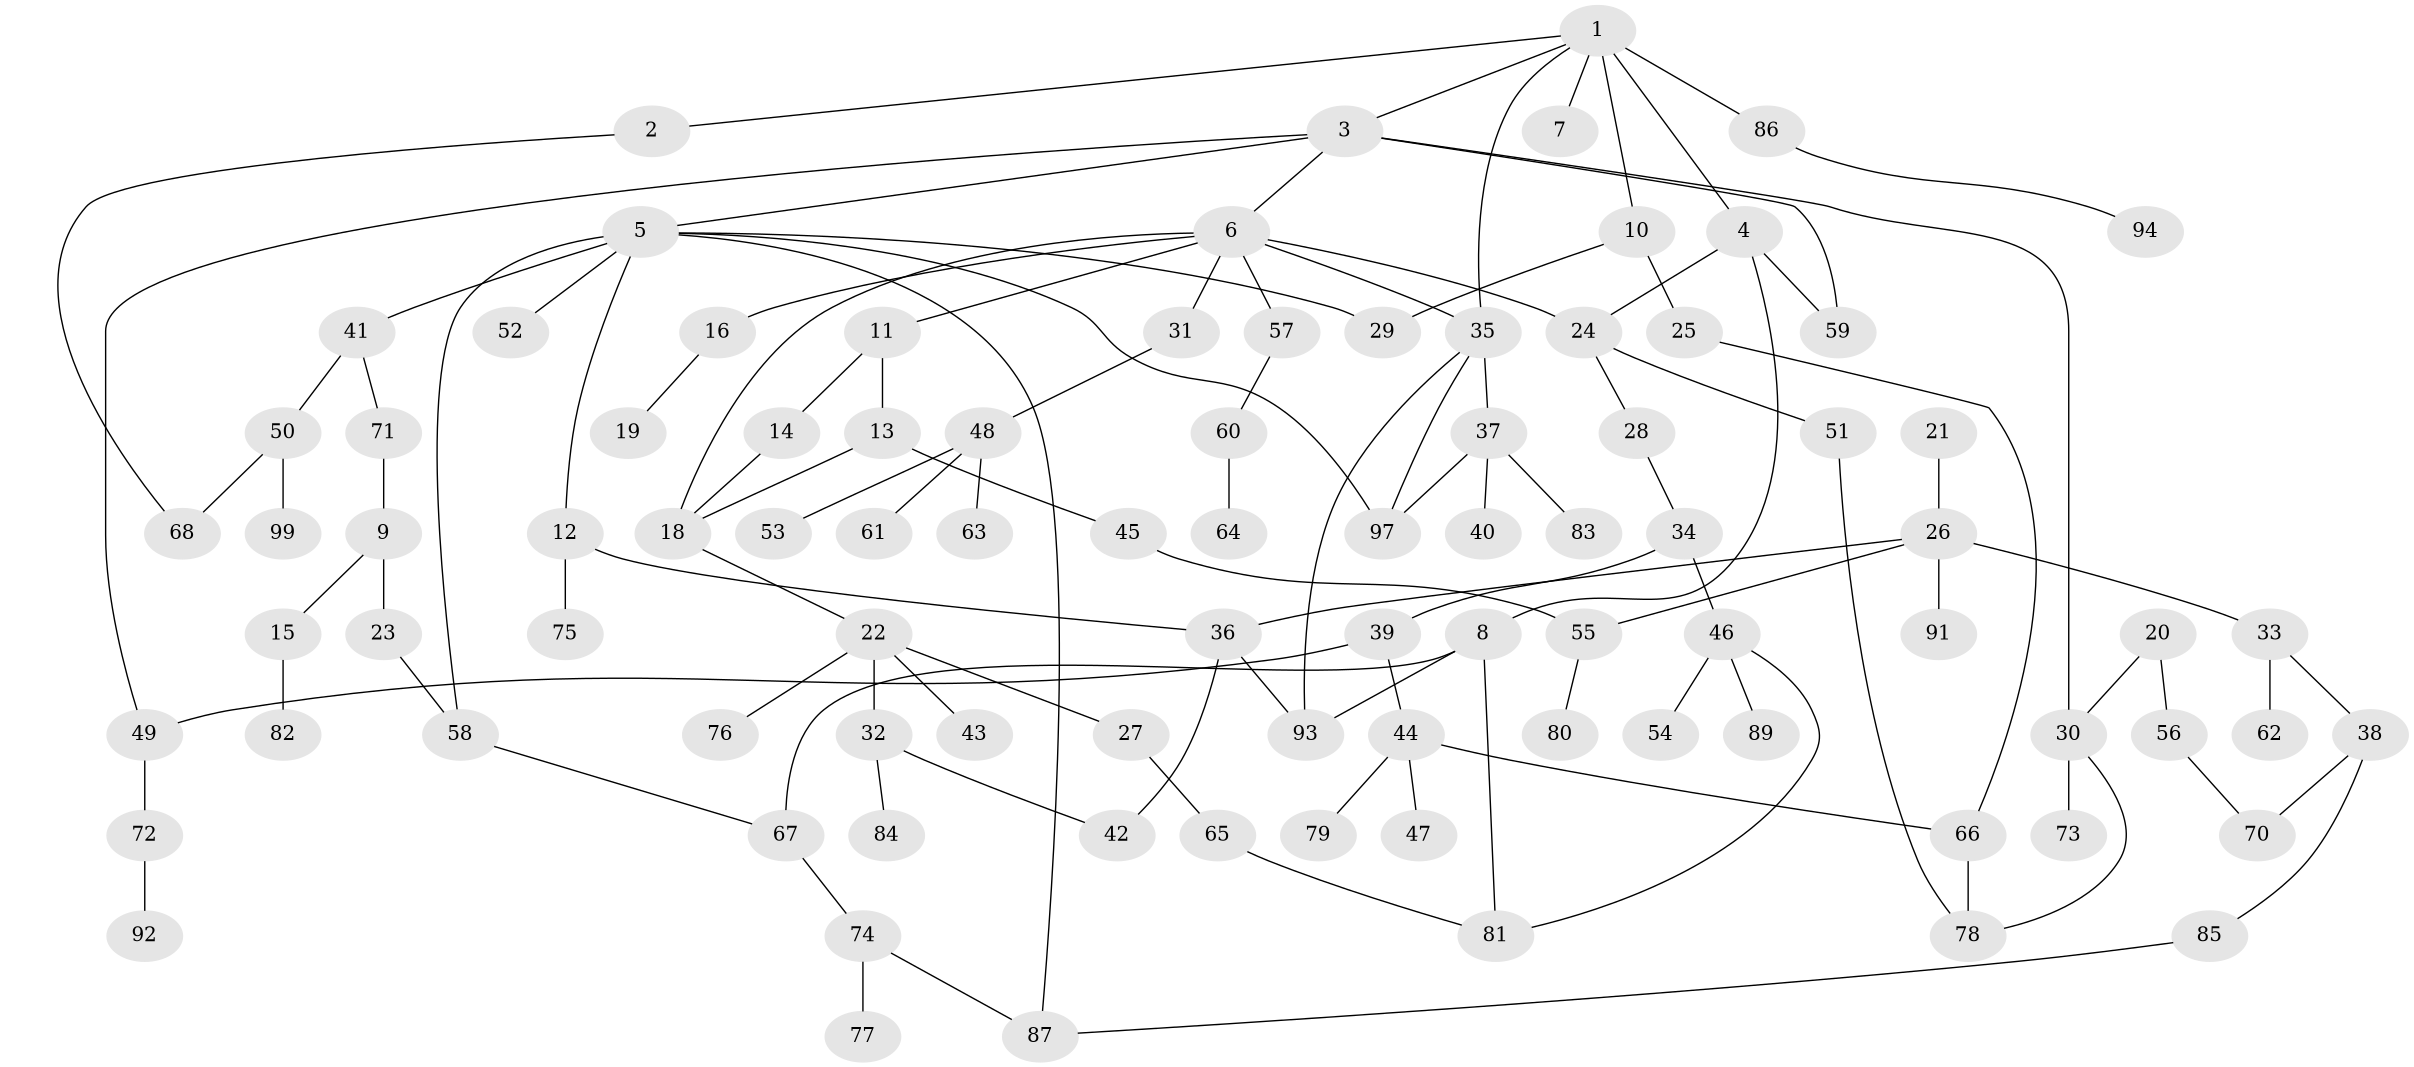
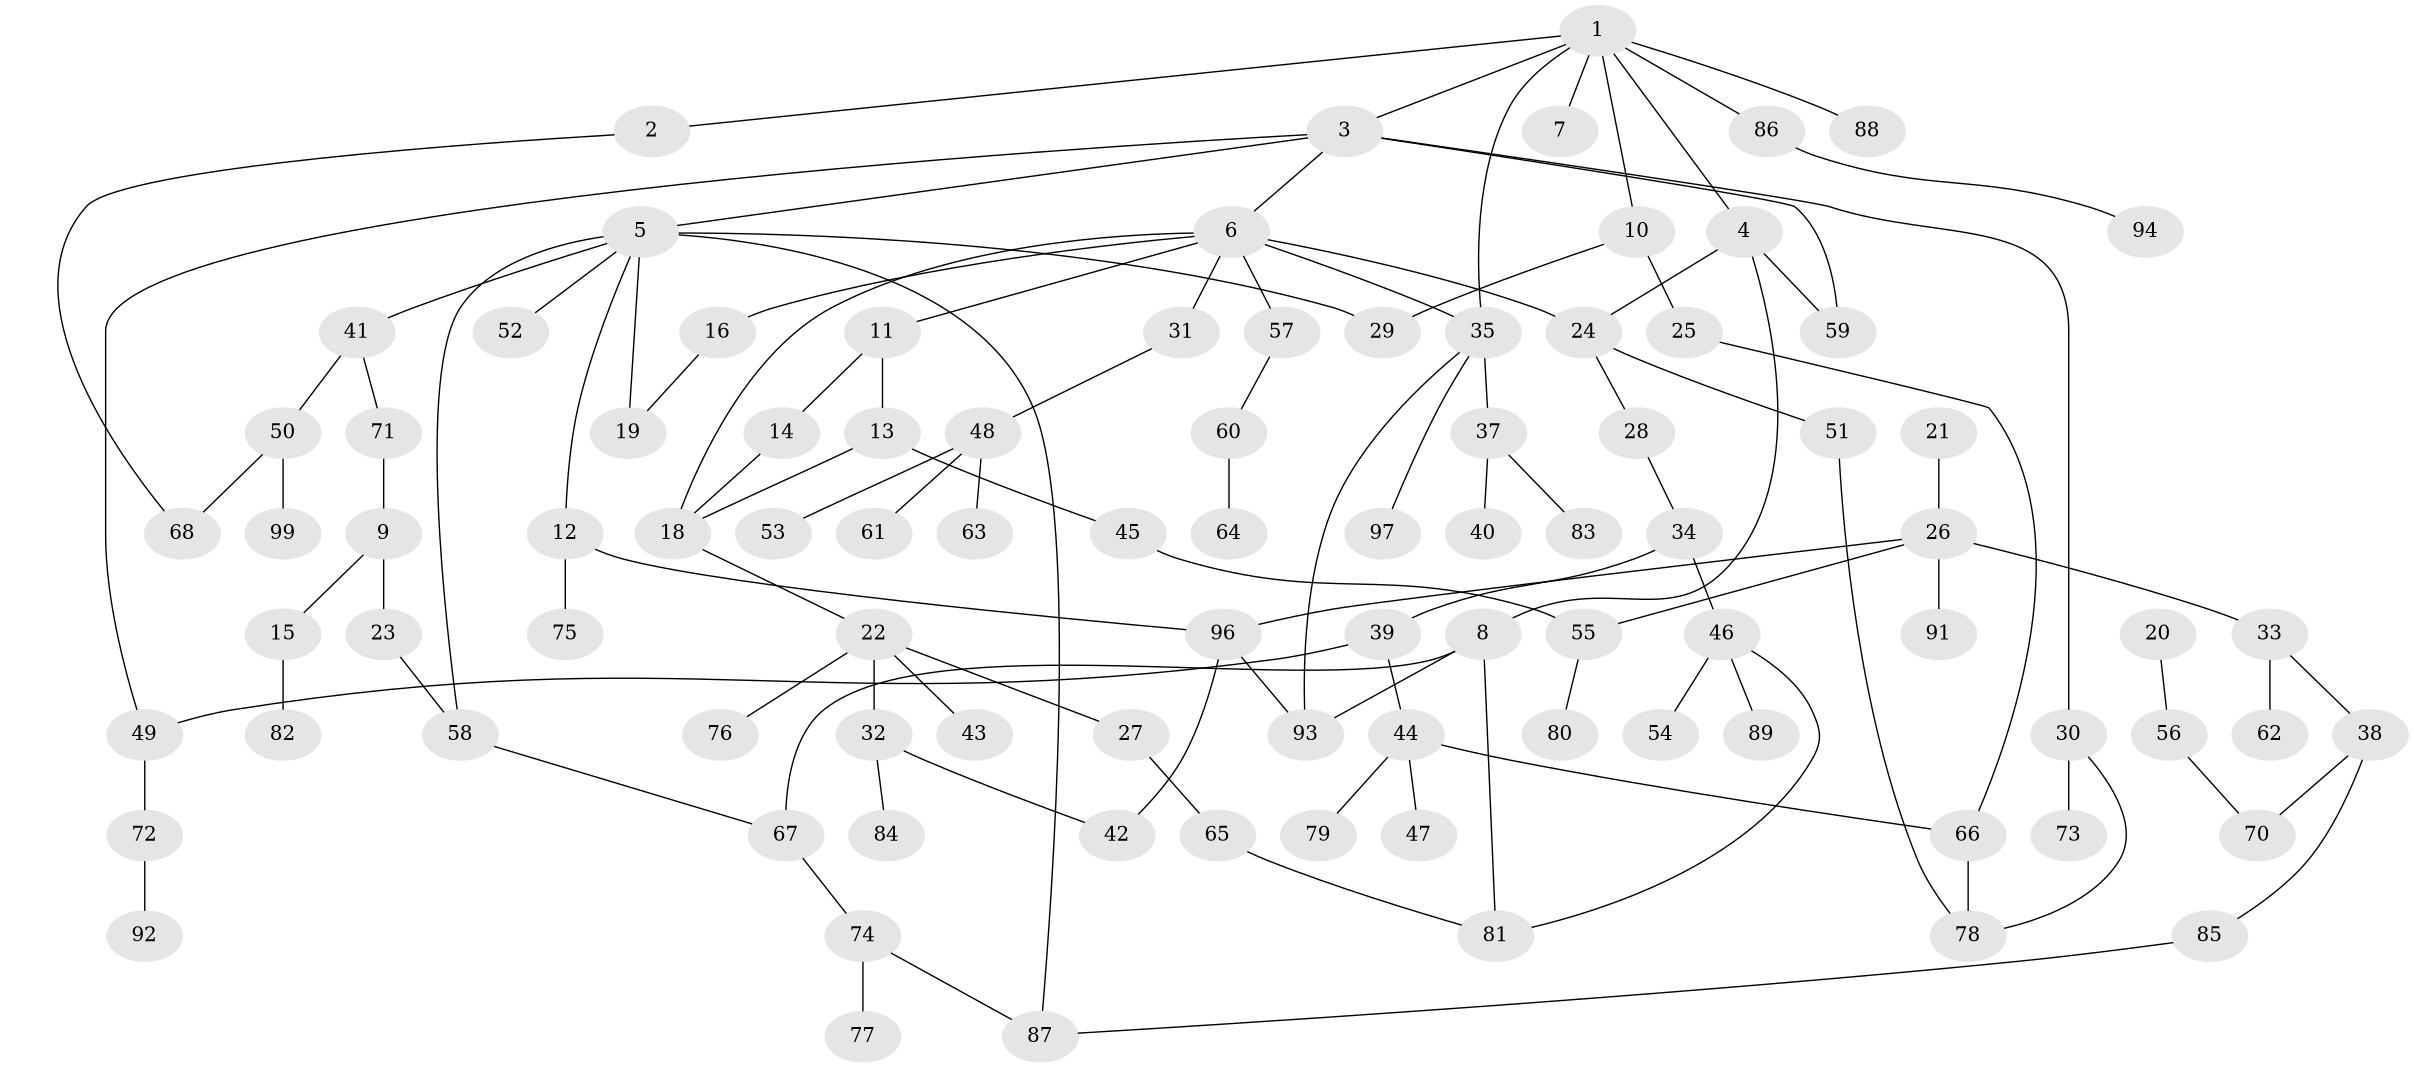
node "88": added
edge "5" -- "97": now "5" -- "19"
edge "37" -- "97": removed
node "36": label "36" -> "96"
edge "20" -- "30": removed
